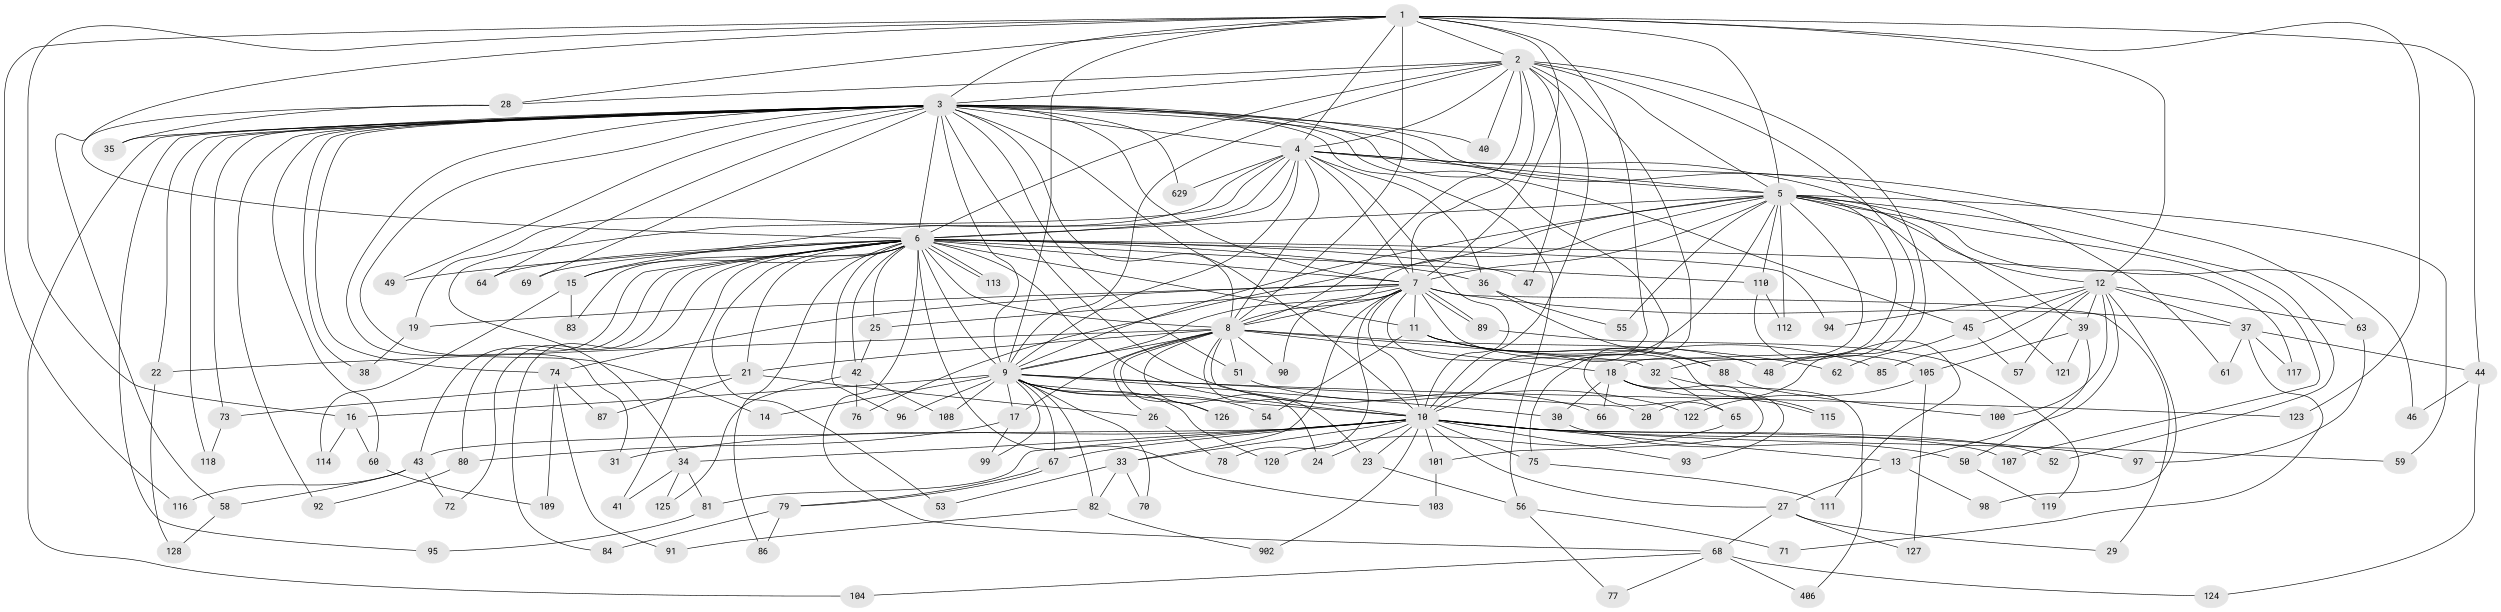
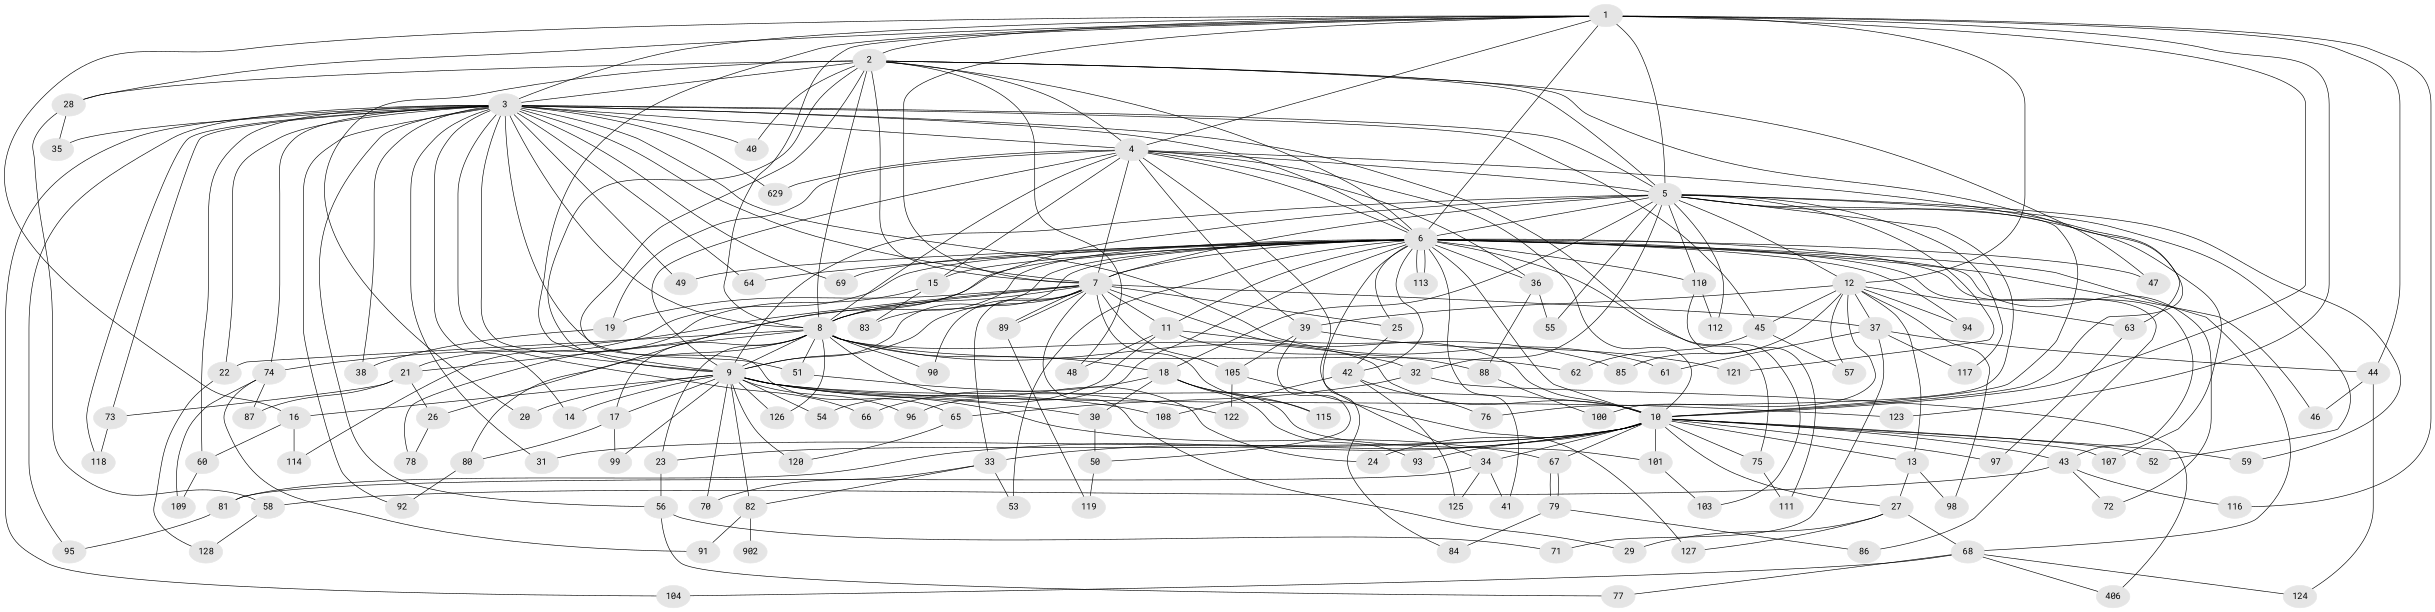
edge "3" -- "10": removed
edge "10" -- "902": removed
